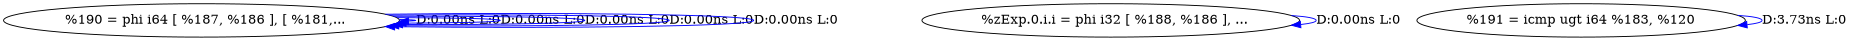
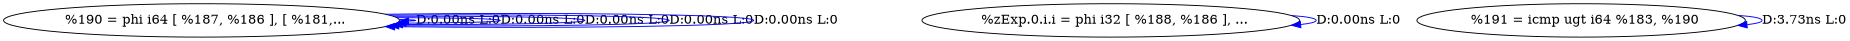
node "%191 = icmp ugt i64 %183, %120": label "%191 = icmp ugt i64 %183, %120" -> "%191 = icmp ugt i64 %183, %190"
